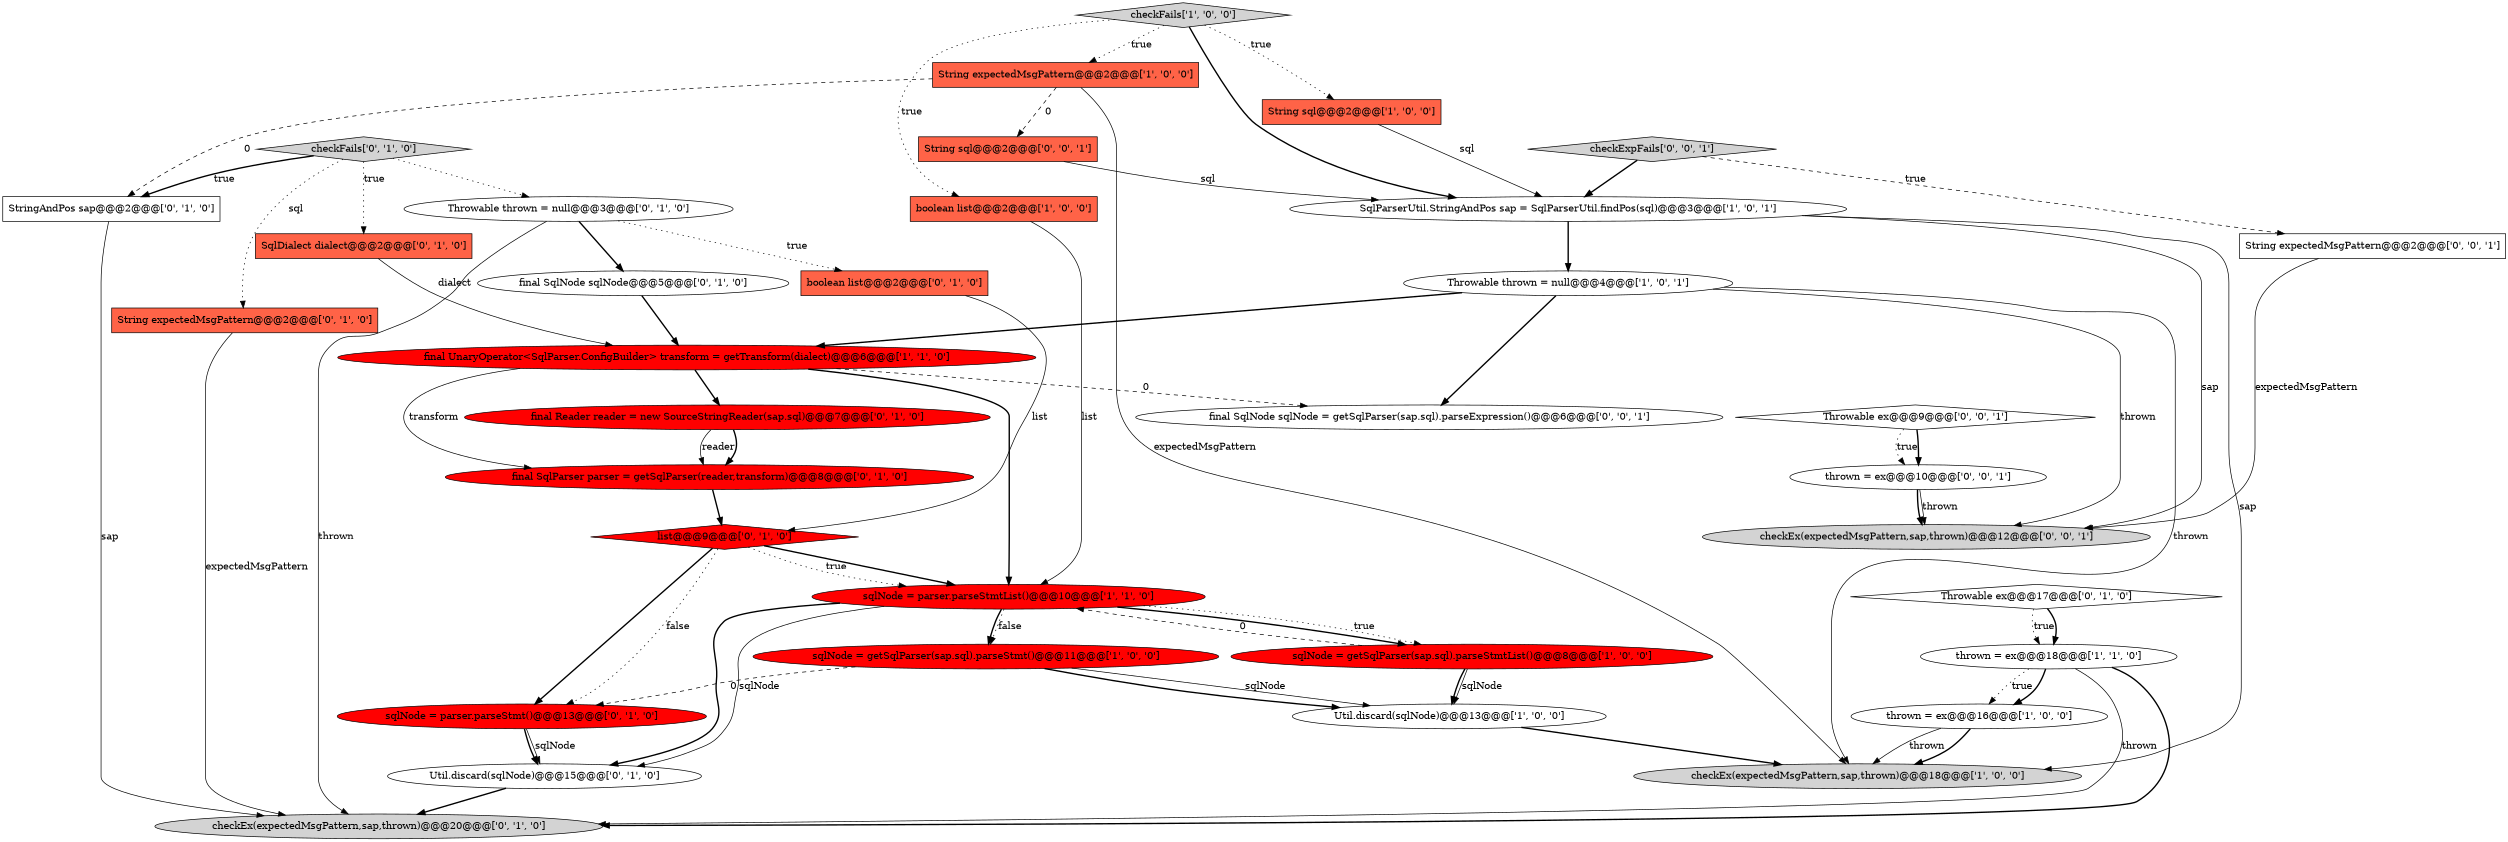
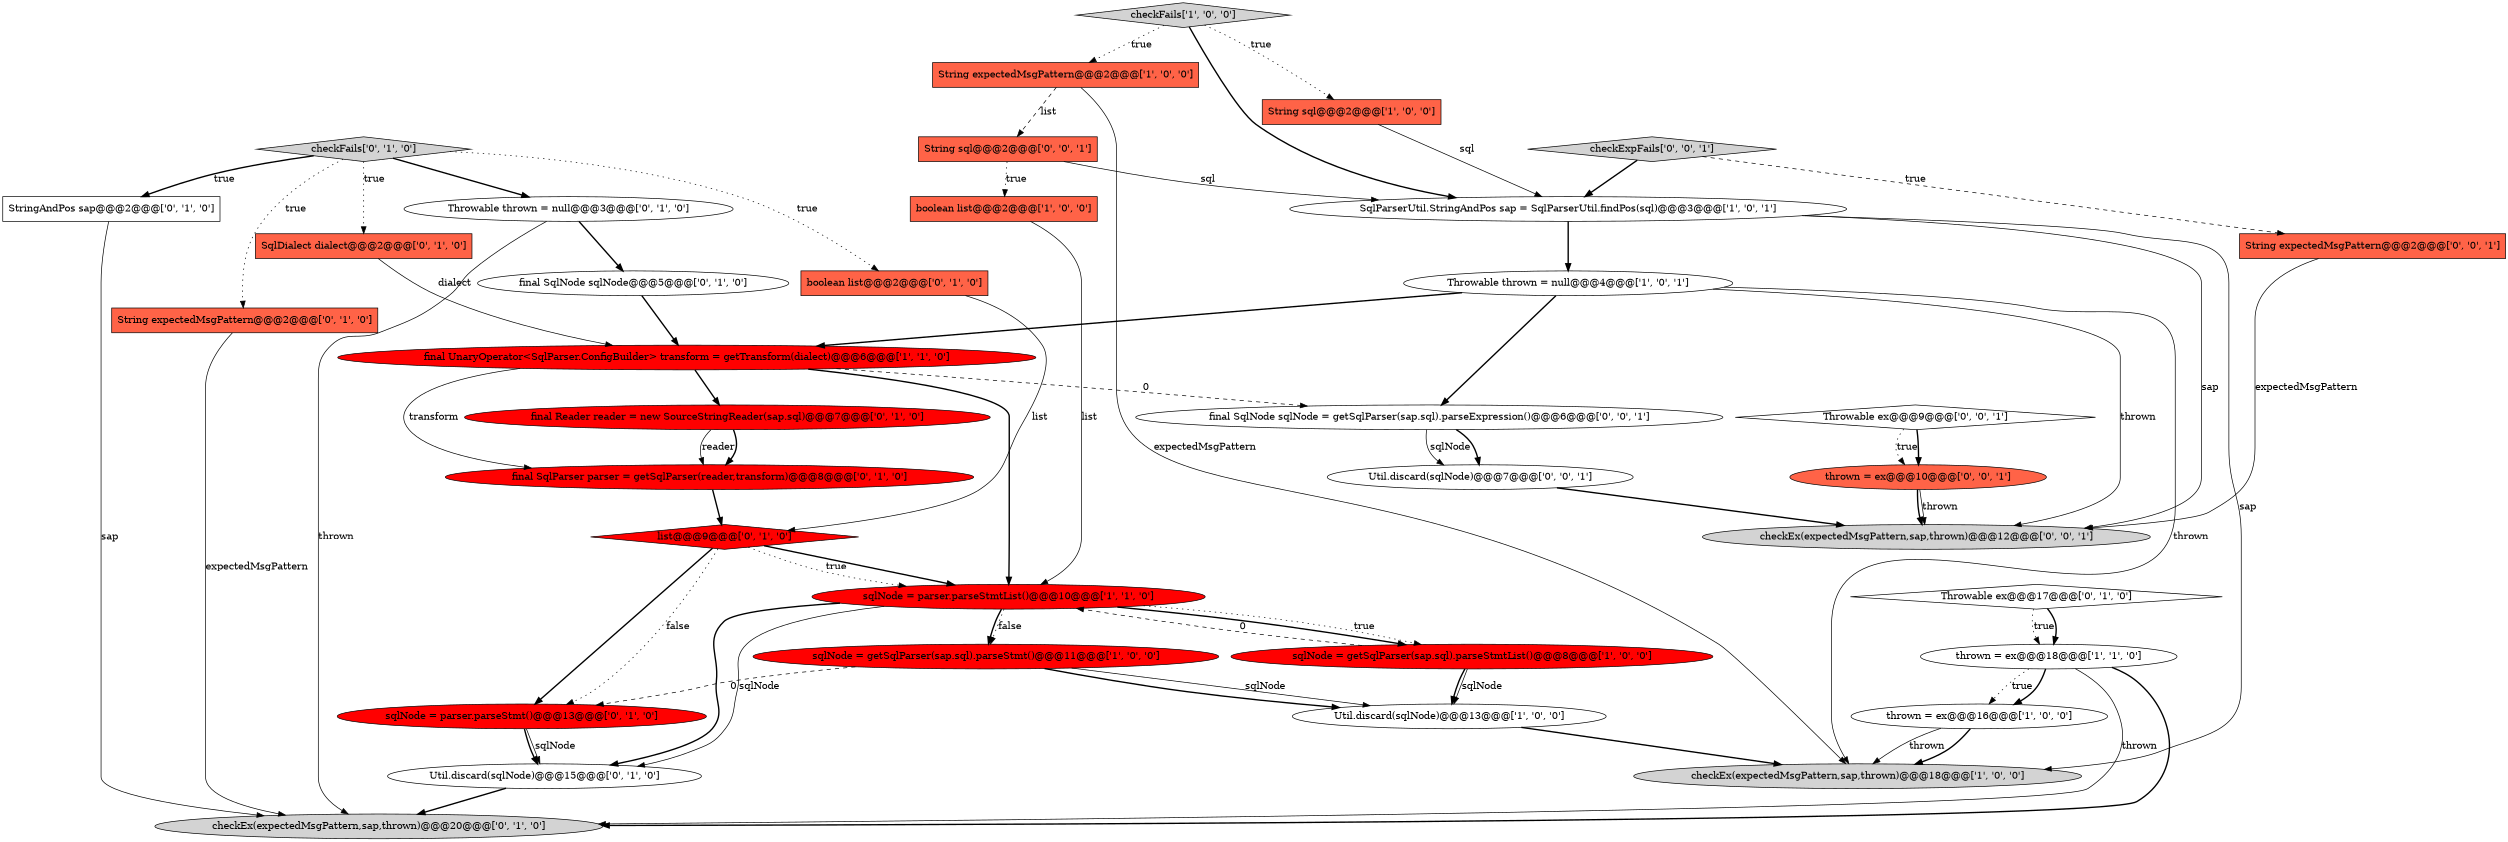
edge "checkFails['1', '0', '0']" -> "boolean list@@@2@@@['1', '0', '0']": now "String sql@@@2@@@['0', '0', '1']" -> "boolean list@@@2@@@['1', '0', '0']"
edge "String expectedMsgPattern@@@2@@@['1', '0', '0']" -> "StringAndPos sap@@@2@@@['0', '1', '0']": removed, label "0"
edge "String expectedMsgPattern@@@2@@@['1', '0', '0']" -> "String sql@@@2@@@['0', '0', '1']": label "0" -> "list"
edge "checkFails['0', '1', '0']" -> "Throwable thrown = null@@@3@@@['0', '1', '0']": style dotted -> bold
edge "checkFails['0', '1', '0']" -> "String expectedMsgPattern@@@2@@@['0', '1', '0']": label "sql" -> "true"
edge "Throwable thrown = null@@@3@@@['0', '1', '0']" -> "boolean list@@@2@@@['0', '1', '0']": now "checkFails['0', '1', '0']" -> "boolean list@@@2@@@['0', '1', '0']"
node "String expectedMsgPattern@@@2@@@['0', '0', '1']": fillcolor white -> tomato
node "Util.discard(sqlNode)@@@7@@@['0', '0', '1']": added
node "thrown = ex@@@10@@@['0', '0', '1']": fillcolor white -> tomato
